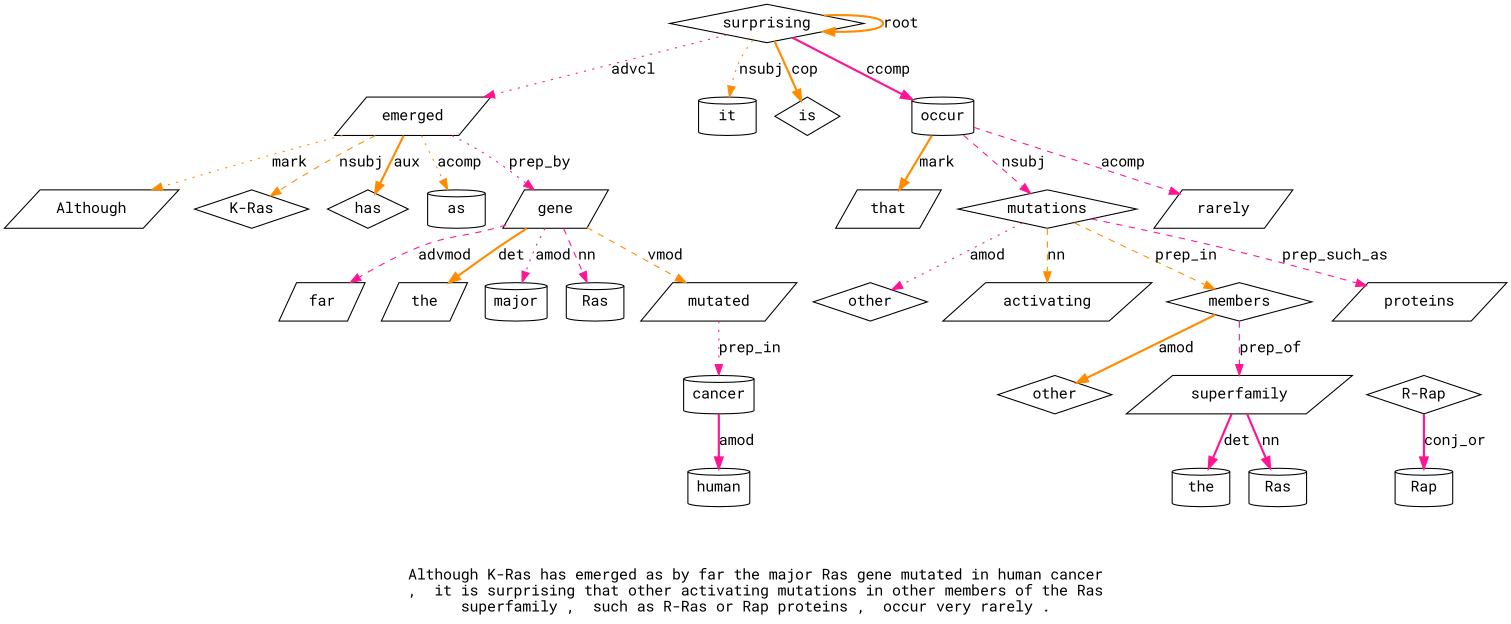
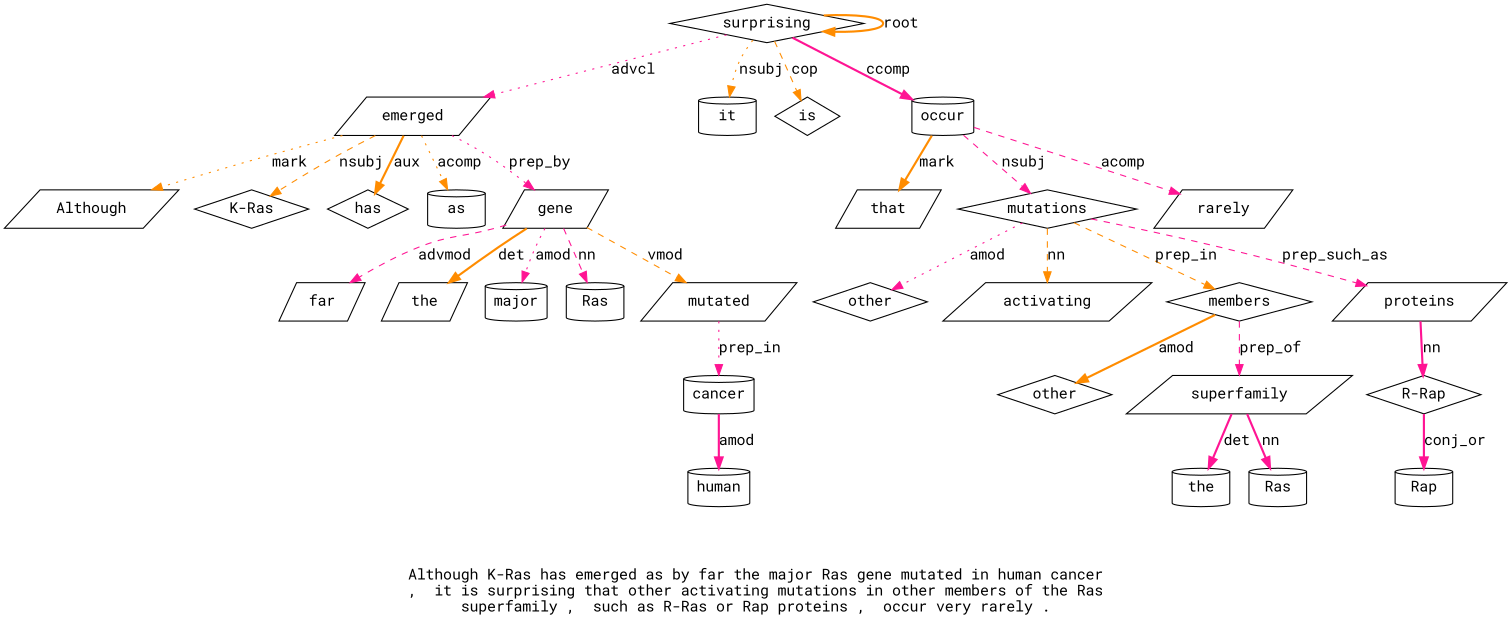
edge "surprising" -> "is": style bold -> dashed
edge "proteins" -> "R-Rap": added, label "nn"
